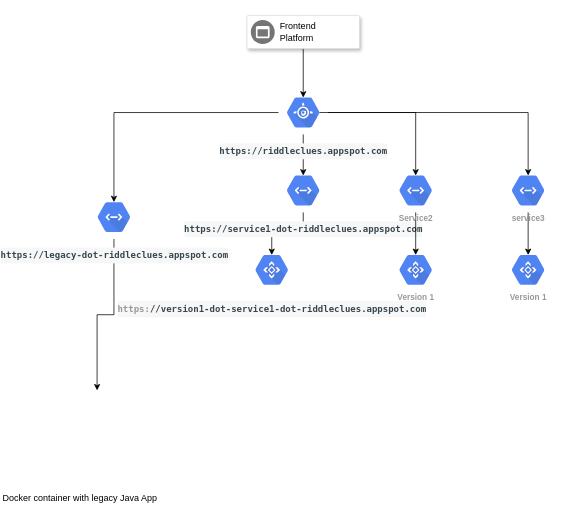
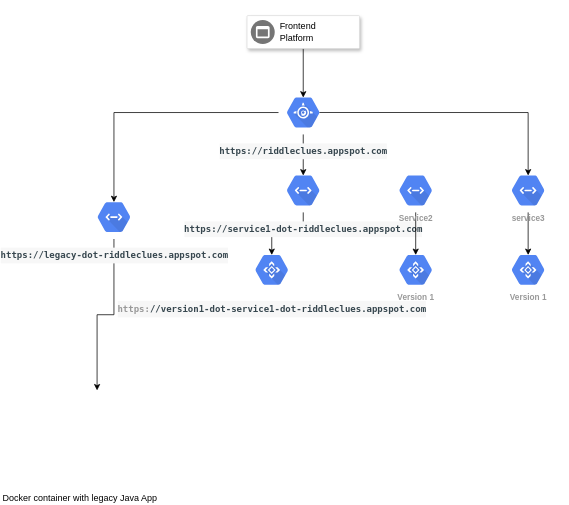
edge "https://riddleclues.appspot.com" -> "Service2": removed
